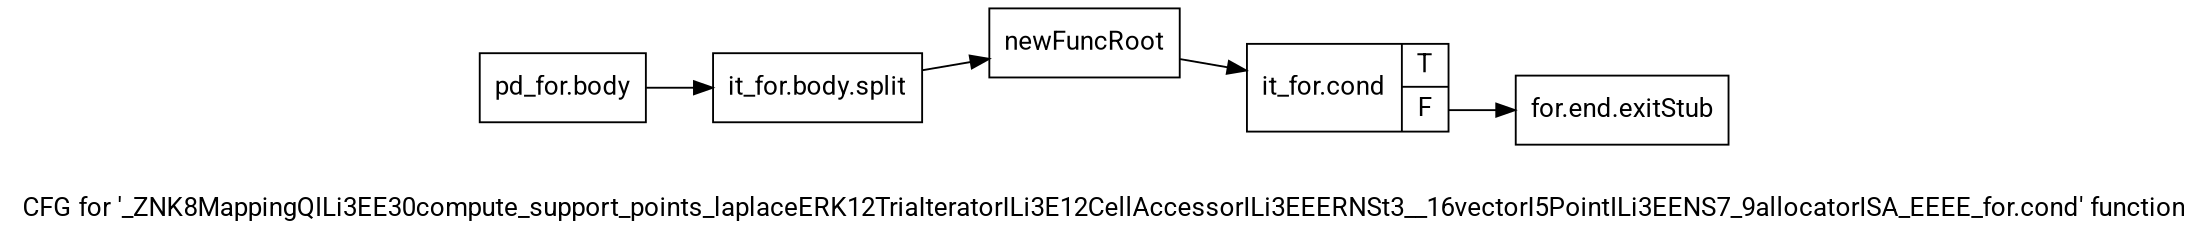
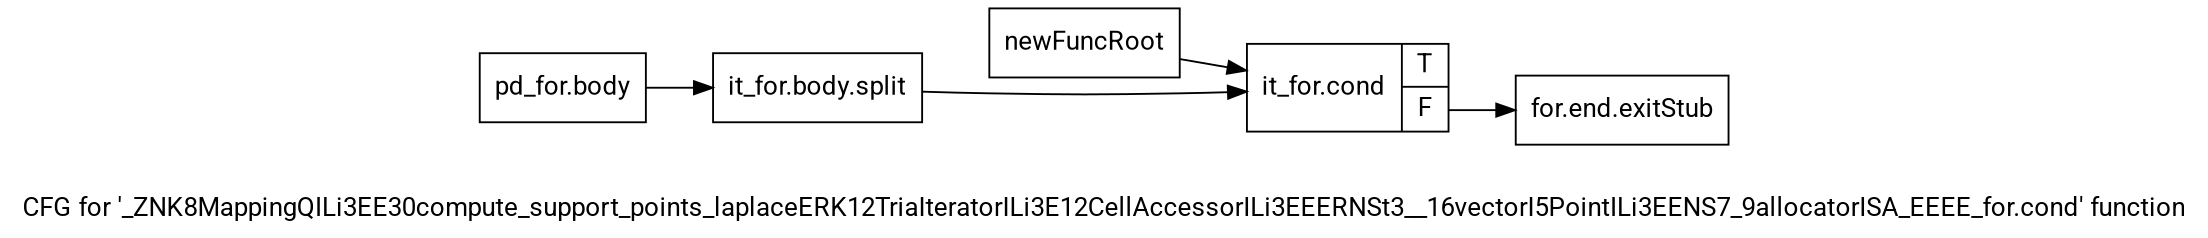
edge "it_for.body.split" -> "newFuncRoot": now "it_for.body.split" -> "it_for.cond"
